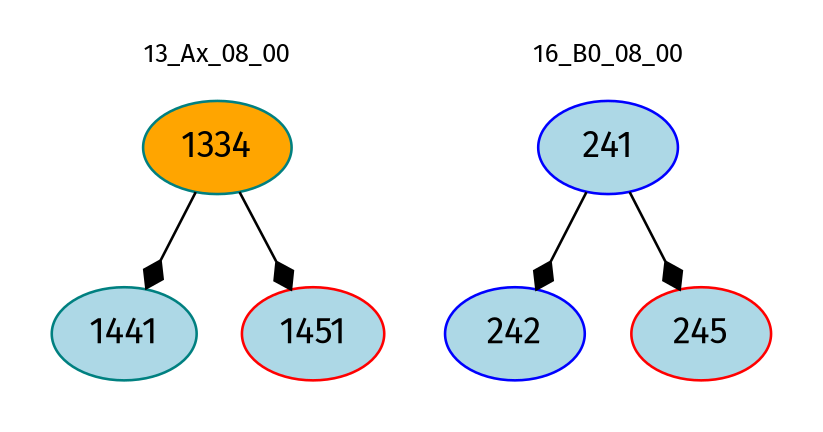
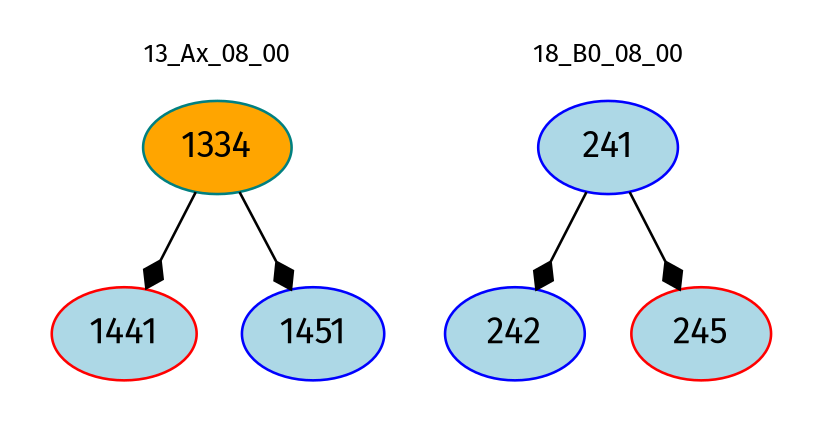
cluster "16_B0_08_00": label "16_B0_08_00" -> "18_B0_08_00"
node "1441": color teal -> red
node "1451": color red -> blue
